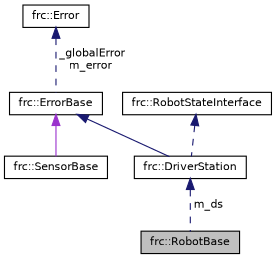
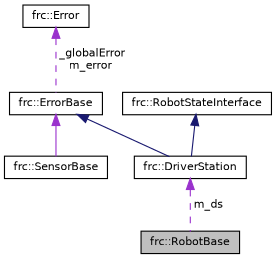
edge "frc::ErrorBase" -> "frc::Error": color midnightblue -> darkorchid3
edge "frc::DriverStation" -> "frc::RobotStateInterface": style dashed -> solid
edge "frc::RobotBase" -> "frc::DriverStation": color midnightblue -> darkorchid3
